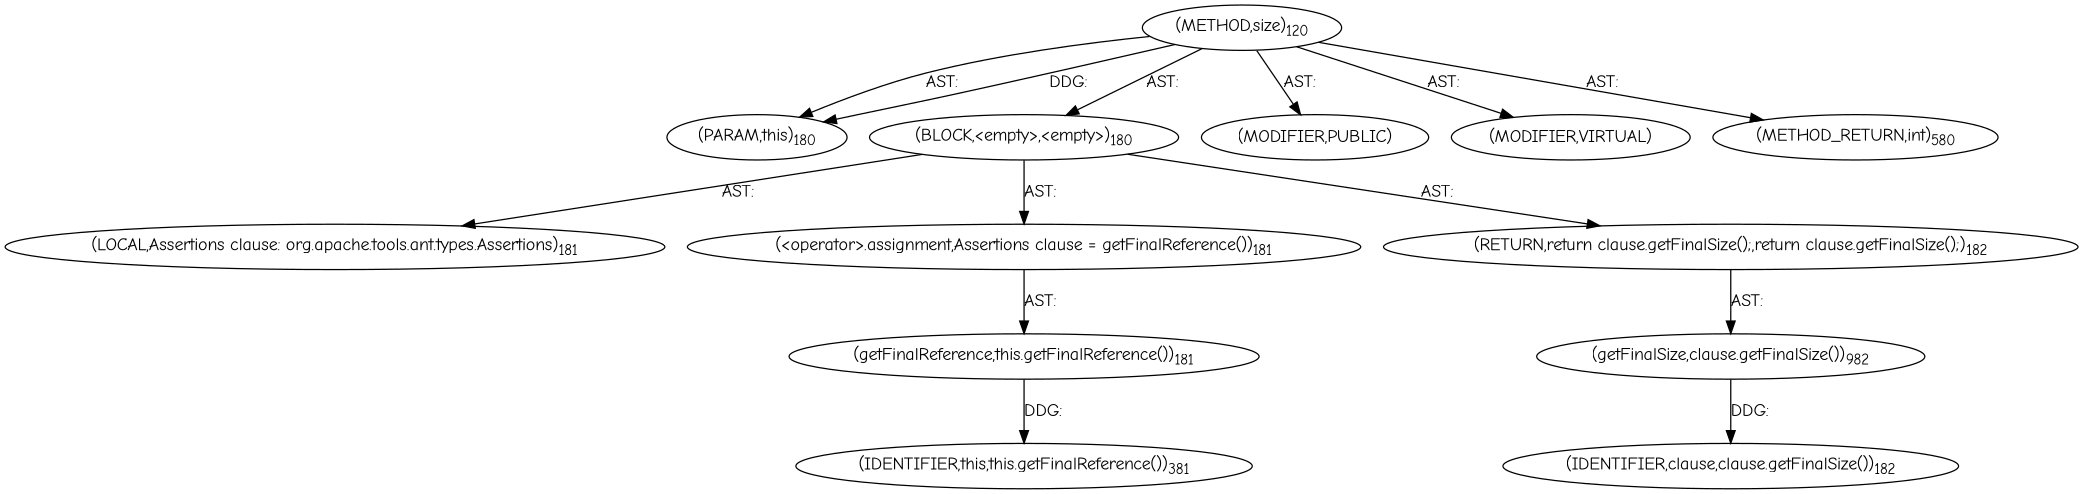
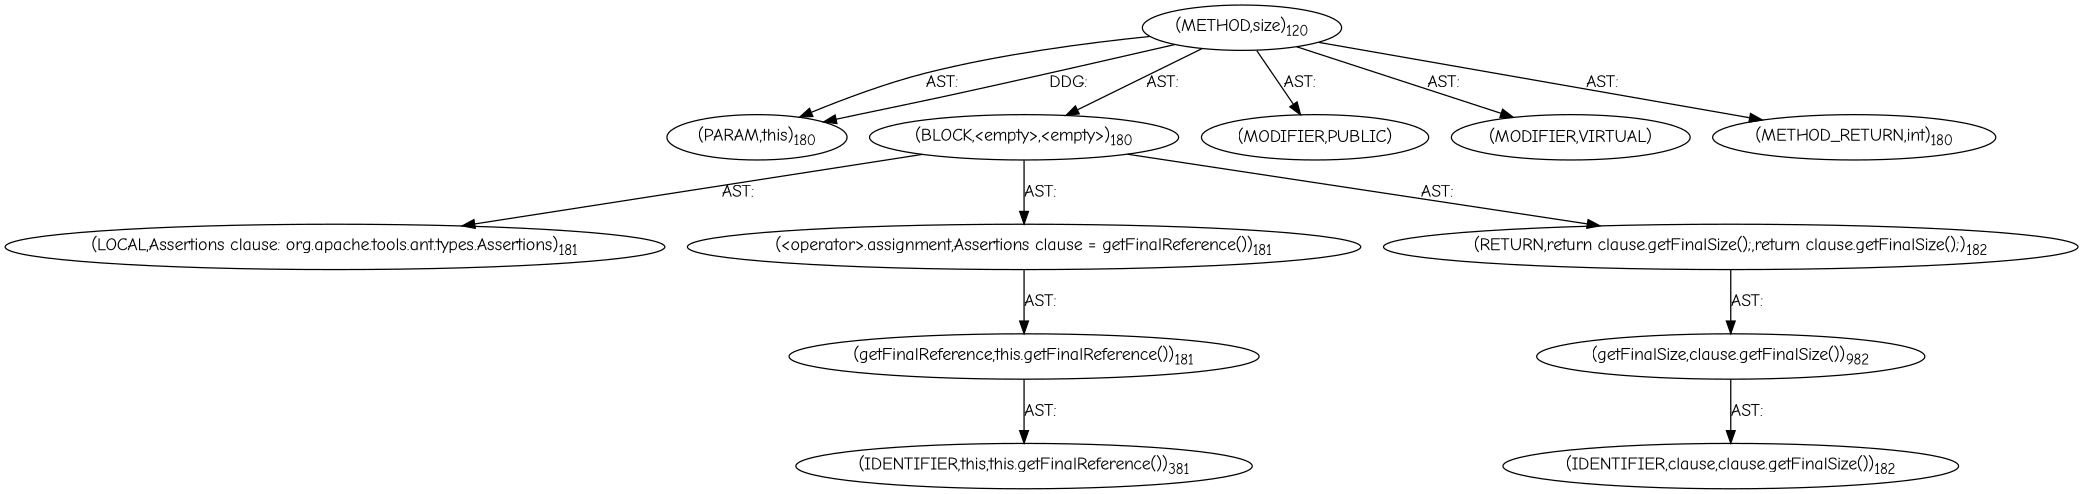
node "(METHOD_RETURN,int)": text "580" -> "180"
edge "(getFinalReference,this.getFinalReference())" -> "(IDENTIFIER,this,this.getFinalReference())": label "DDG: " -> "AST: "
edge "(getFinalSize,clause.getFinalSize())" -> "(IDENTIFIER,clause,clause.getFinalSize())": label "DDG: " -> "AST: "
